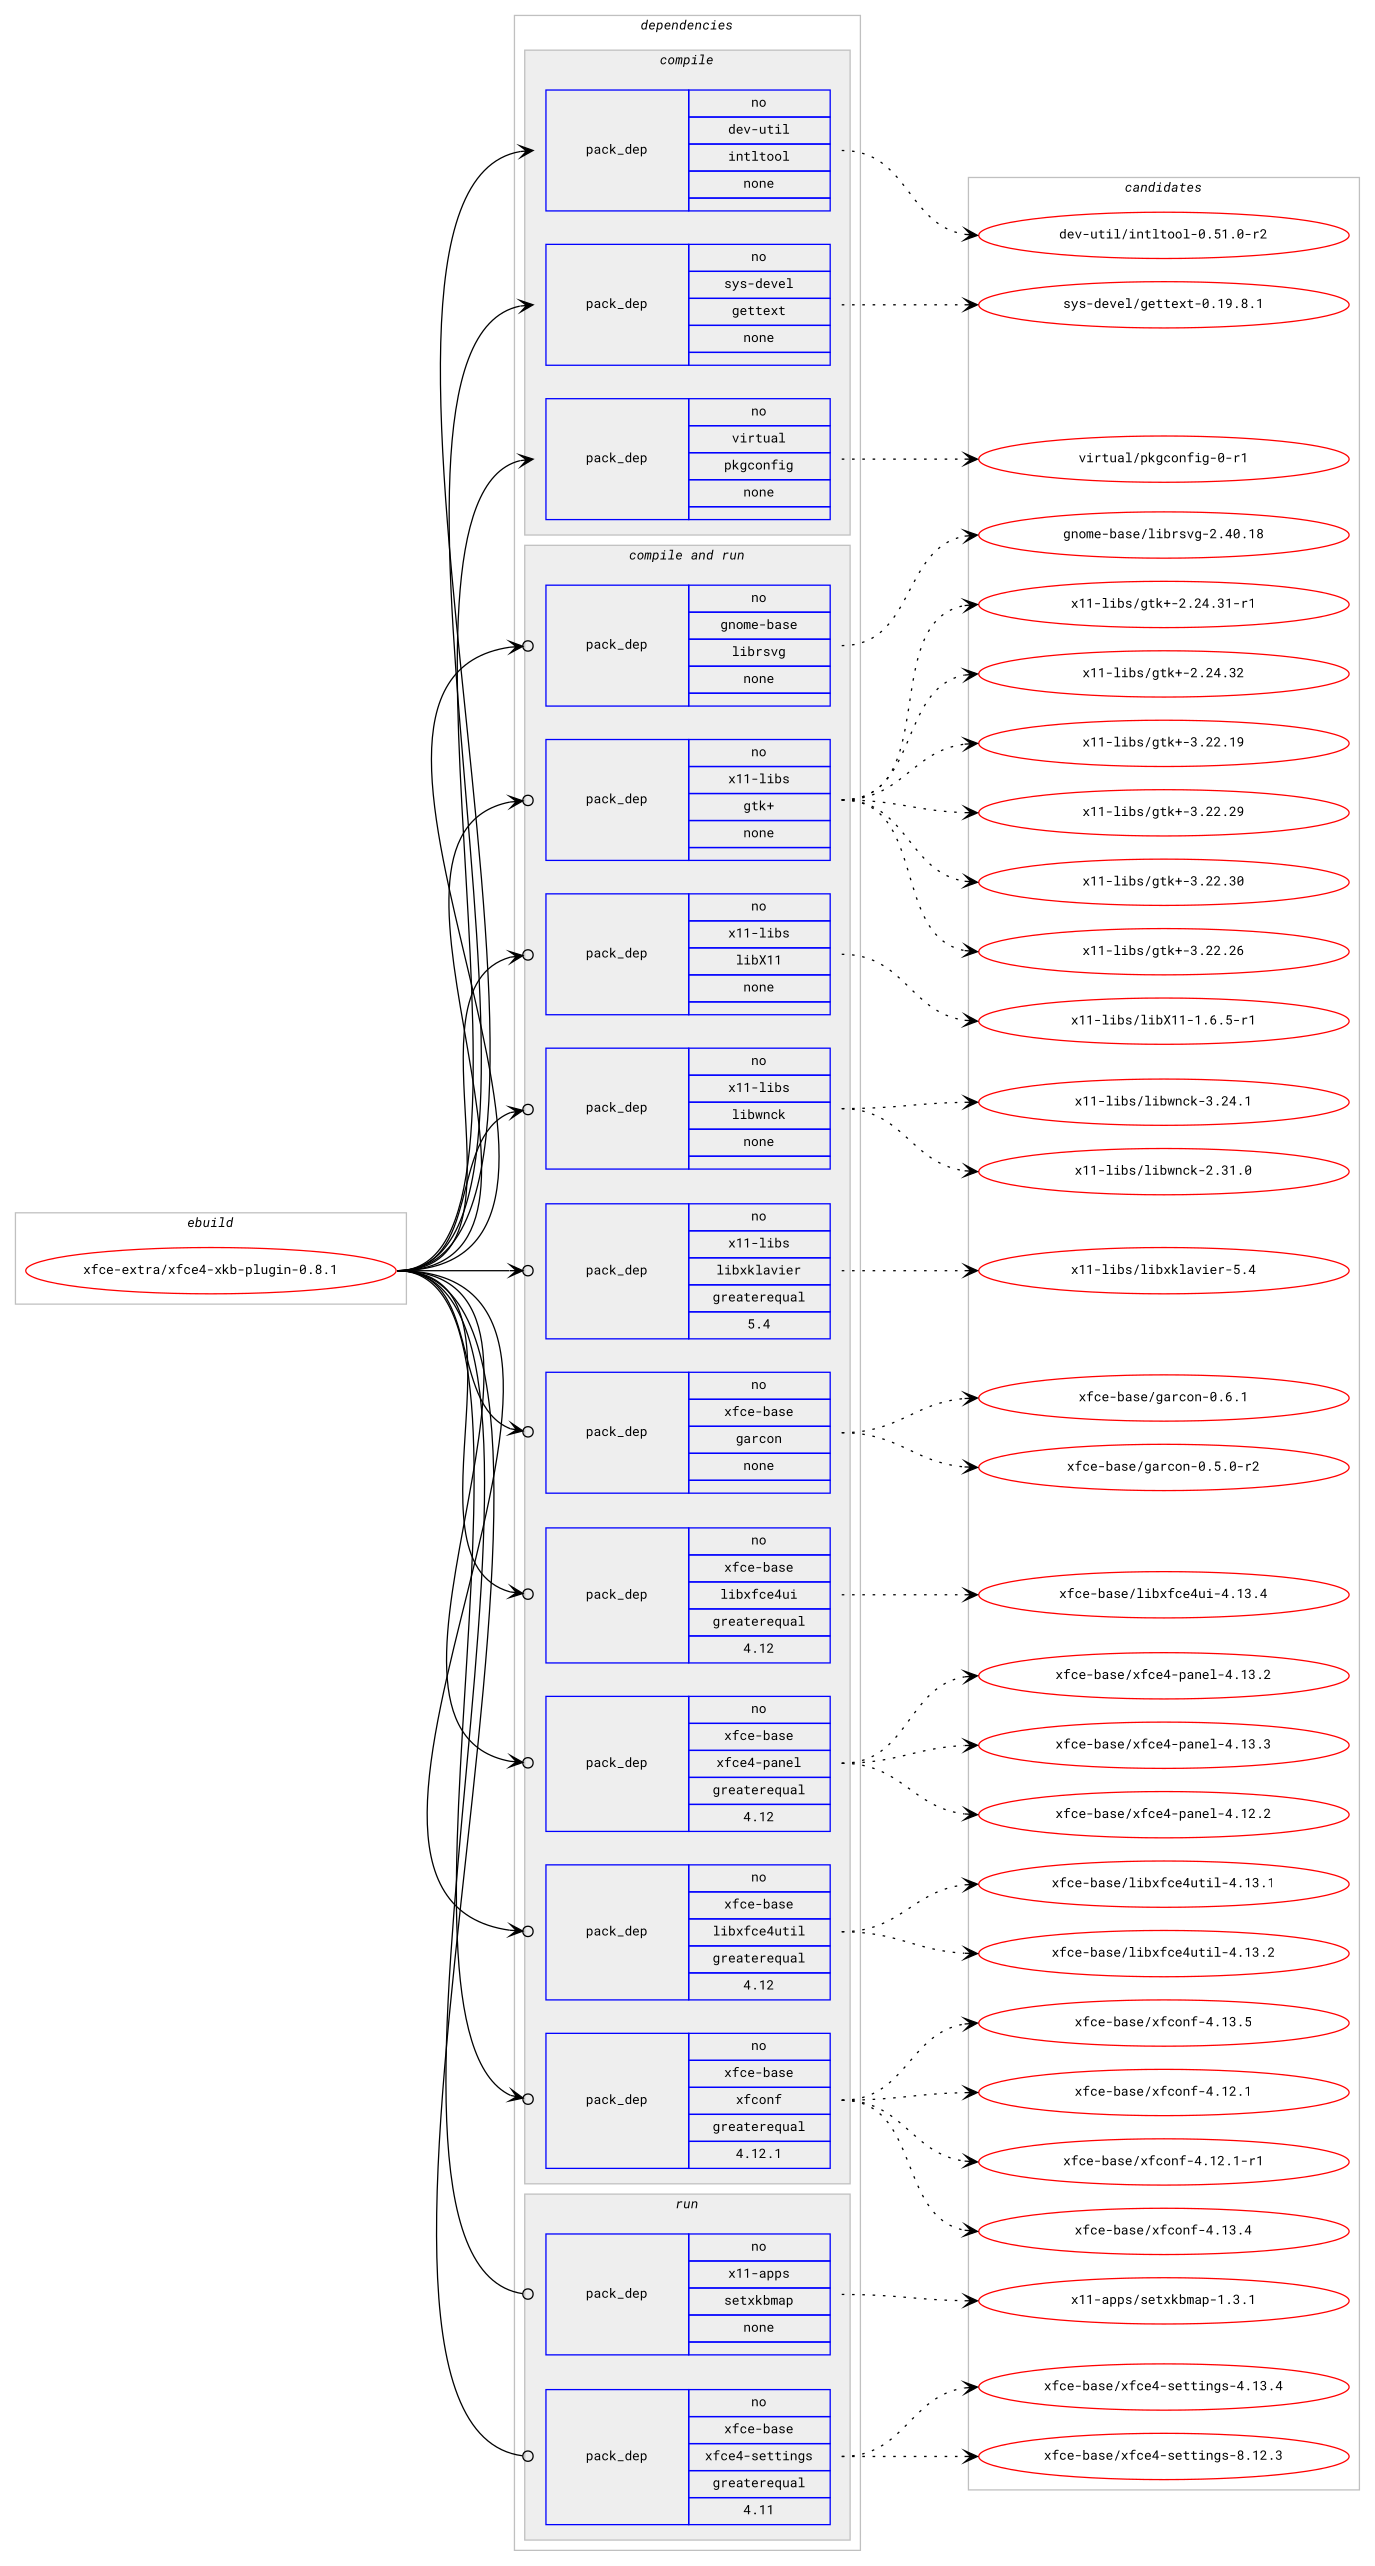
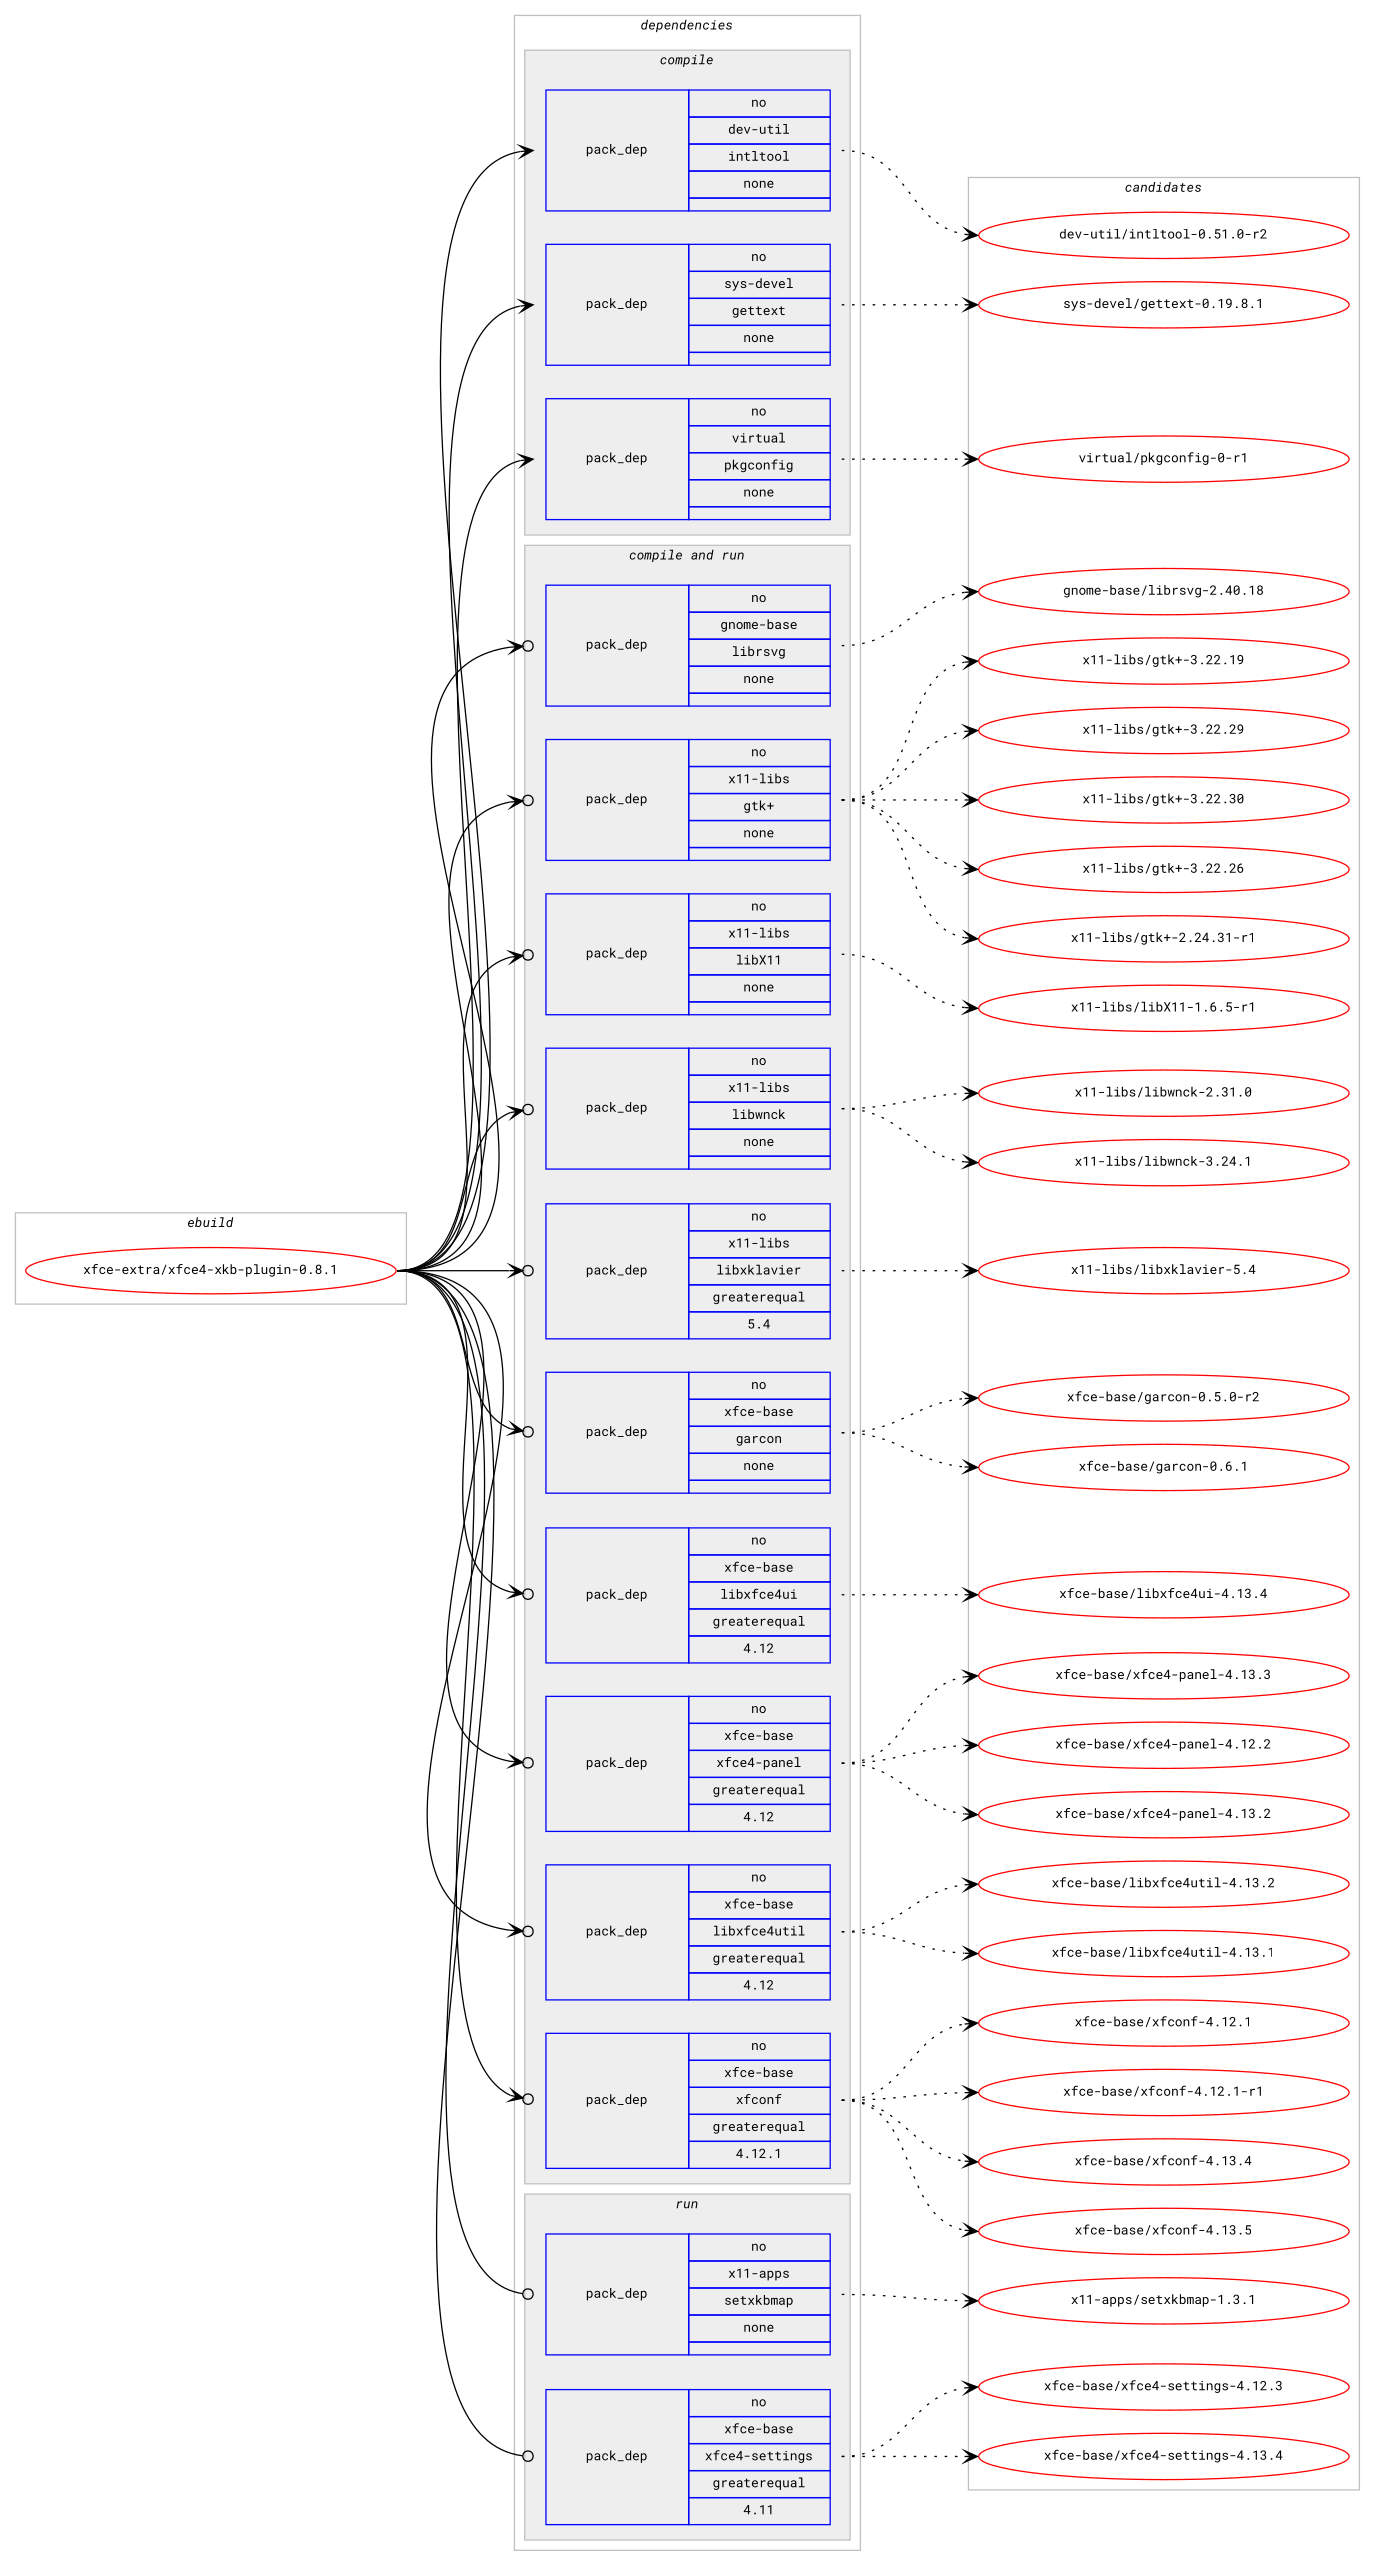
node "x11-libs/gtk+-2.24.32": removed
node "xfce-base/xfce4-settings-8.12.3": label "xfce-base/xfce4-settings-8.12.3" -> "xfce-base/xfce4-settings-4.12.3"
